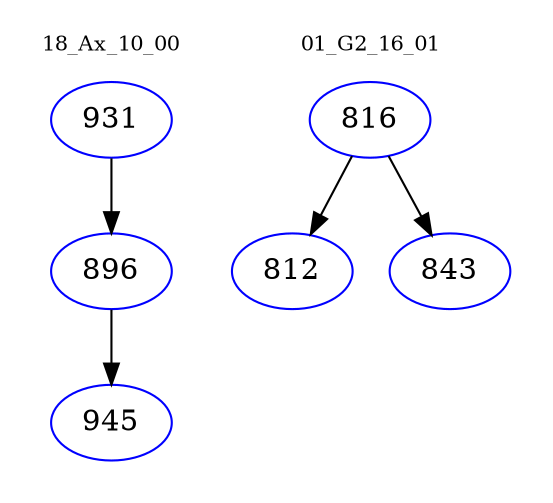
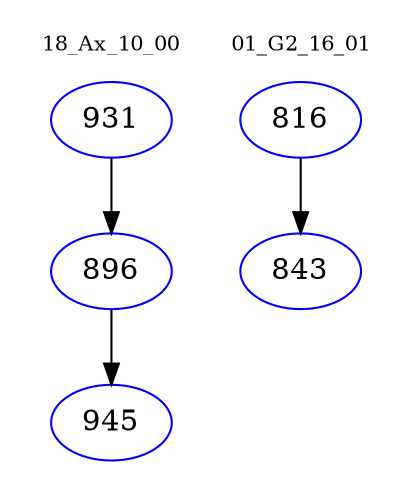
node "812": removed
